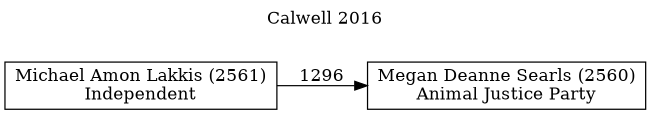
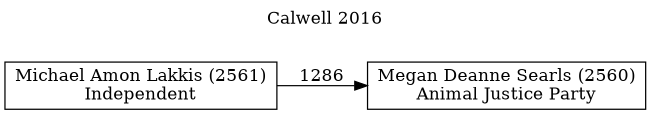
edge "Michael Amon Lakkis (2561) Independent" -> "Megan Deanne Searls (2560) Animal Justice Party": label "1296" -> "1286"
